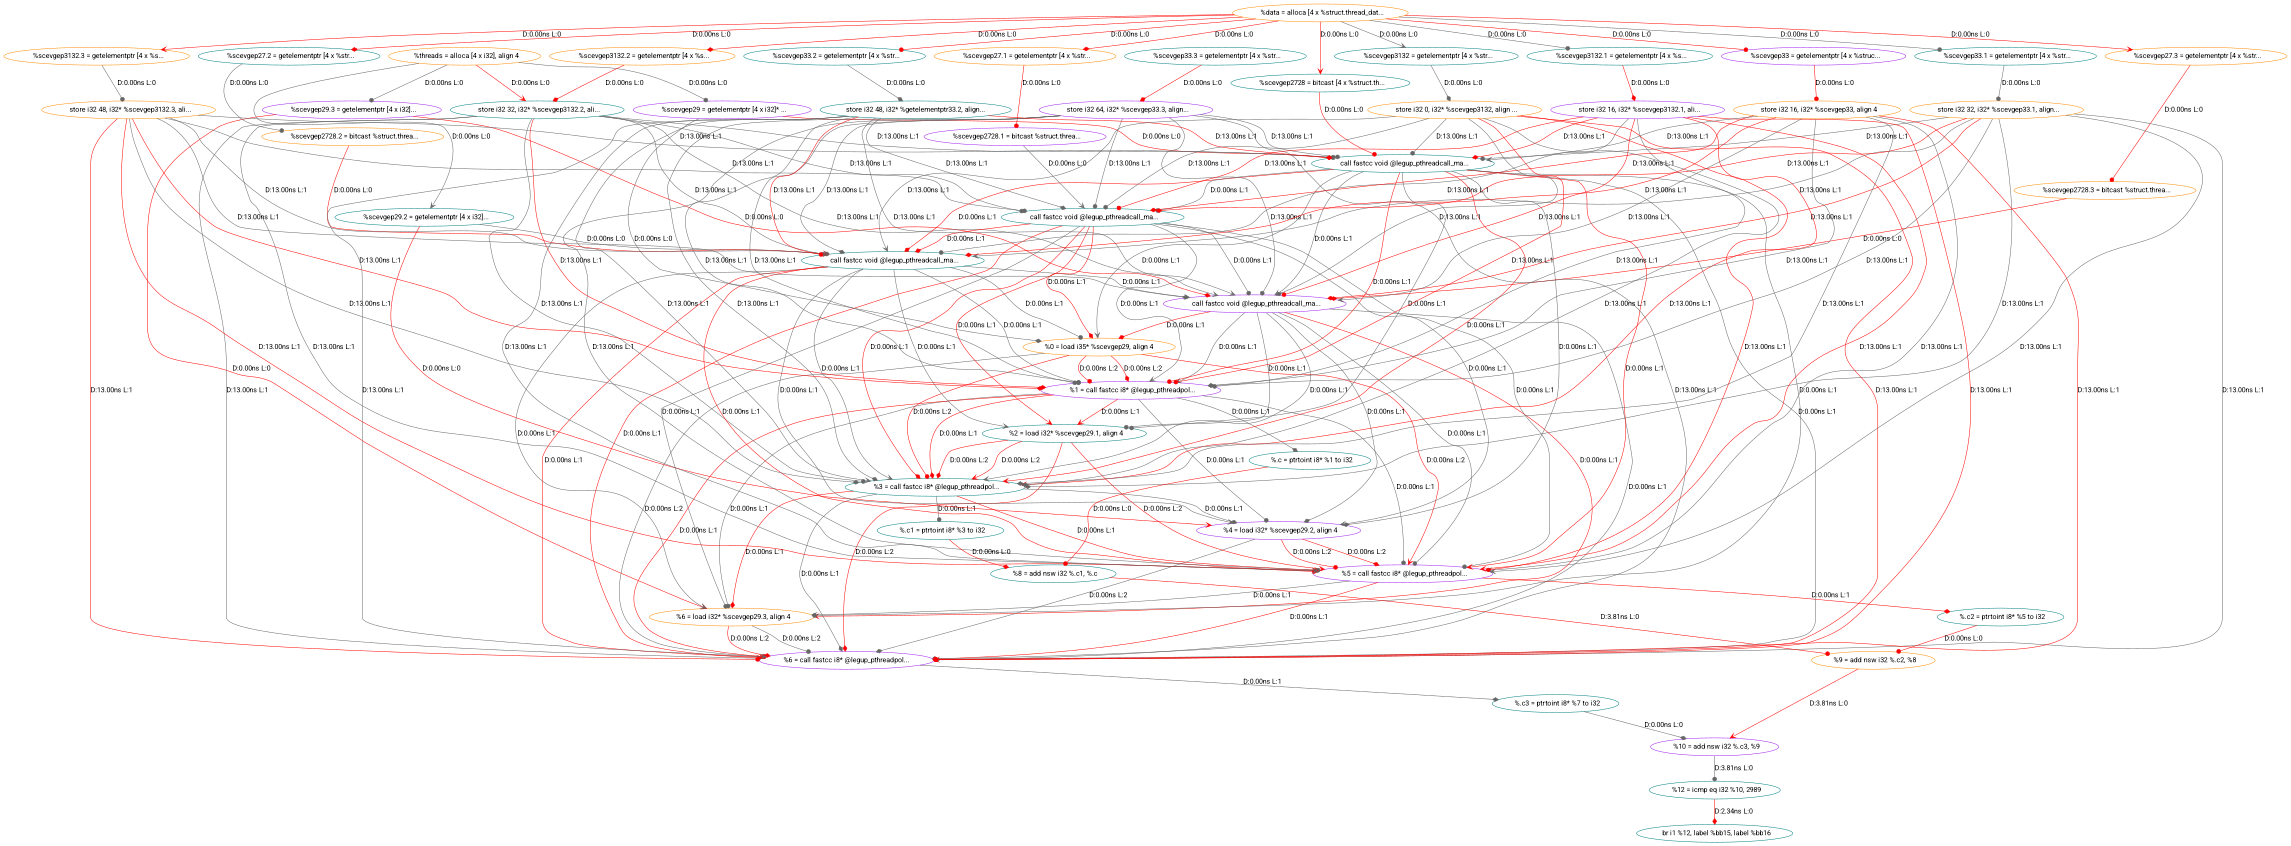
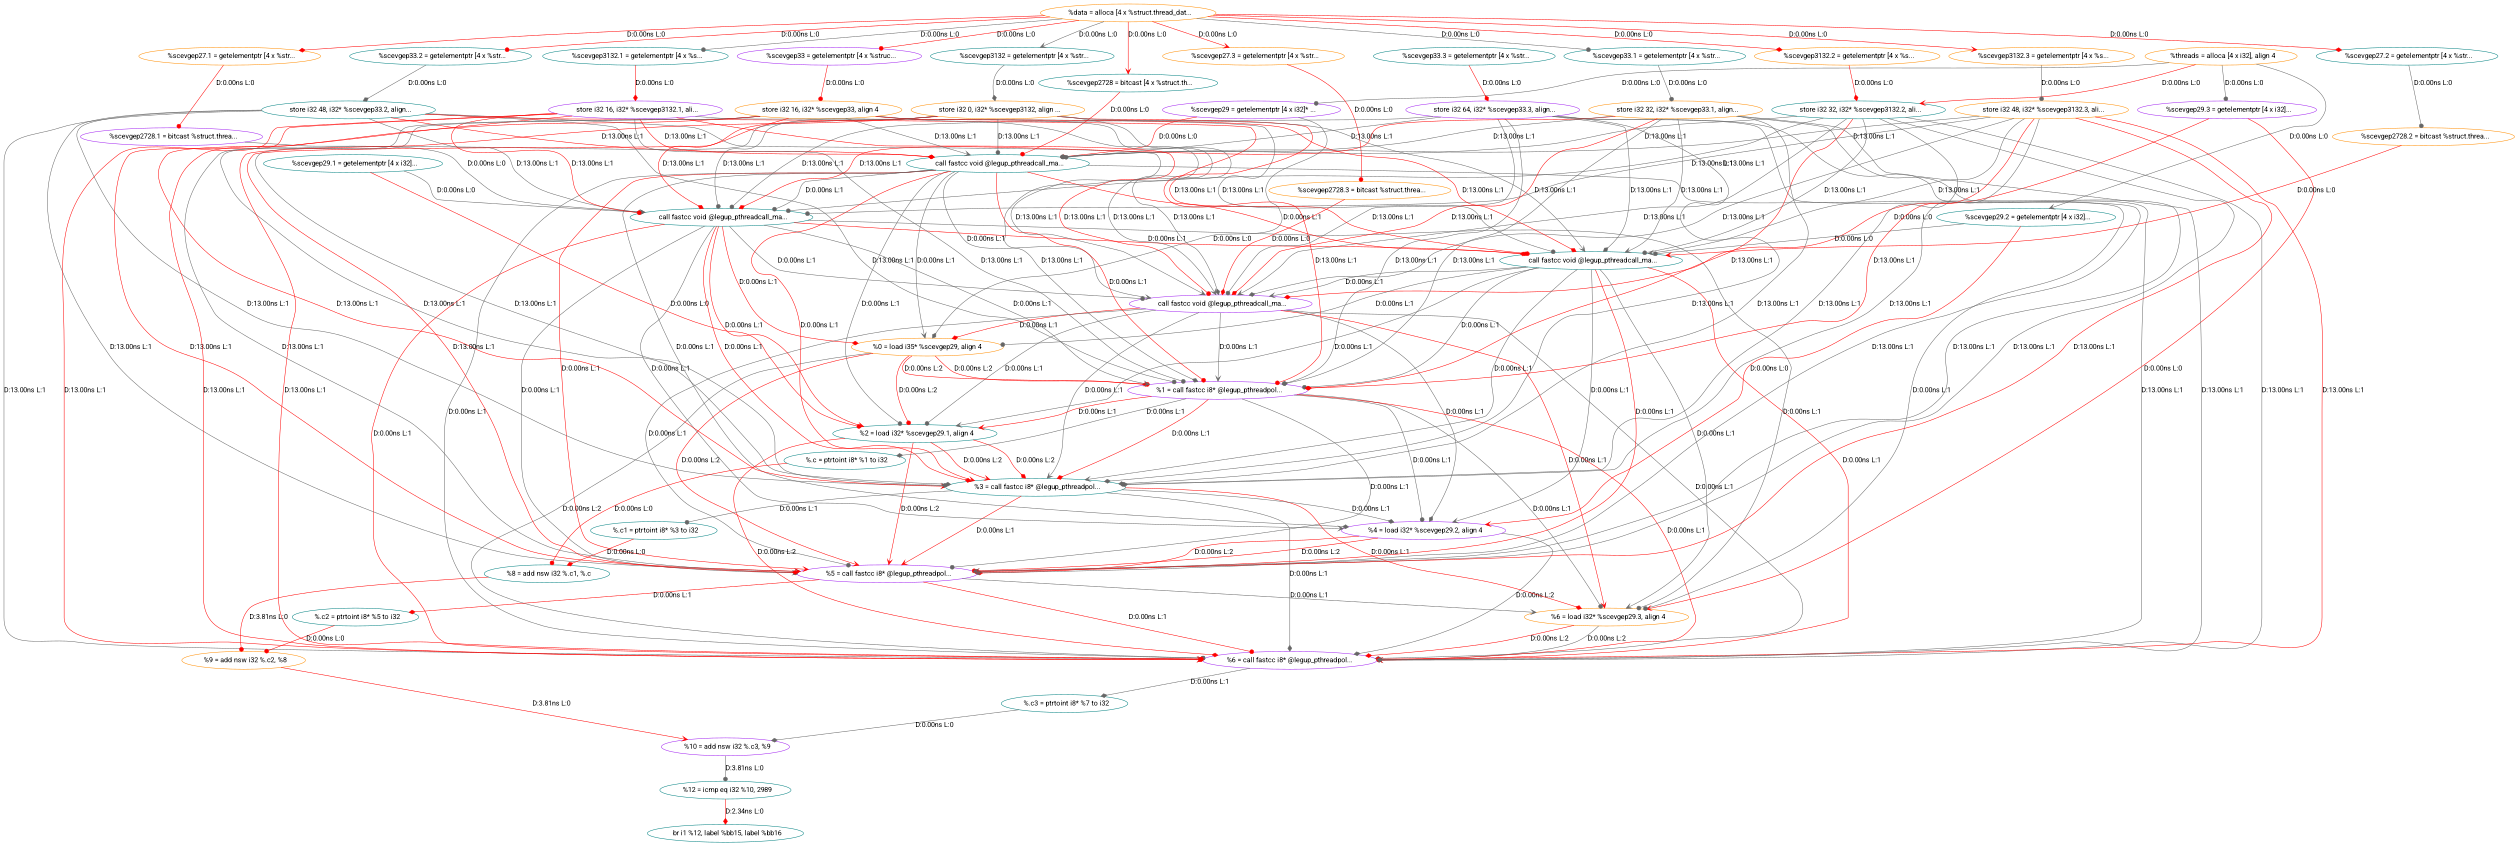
node "store i32 48, i32* %getelementptr33.2, align...": label "store i32 48, i32* %getelementptr33.2, align..." -> "store i32 48, i32* %scevgep33.2, align..."
node "%scevgep29.1 = getelementptr [4 x i32]...": added
edge "%0 = load i35* %scevgep29, align 4" -> "%3 = call fastcc i8* @legup_pthreadpol...": now "%0 = load i35* %scevgep29, align 4" -> "%2 = load i32* %scevgep29.1, align 4"
